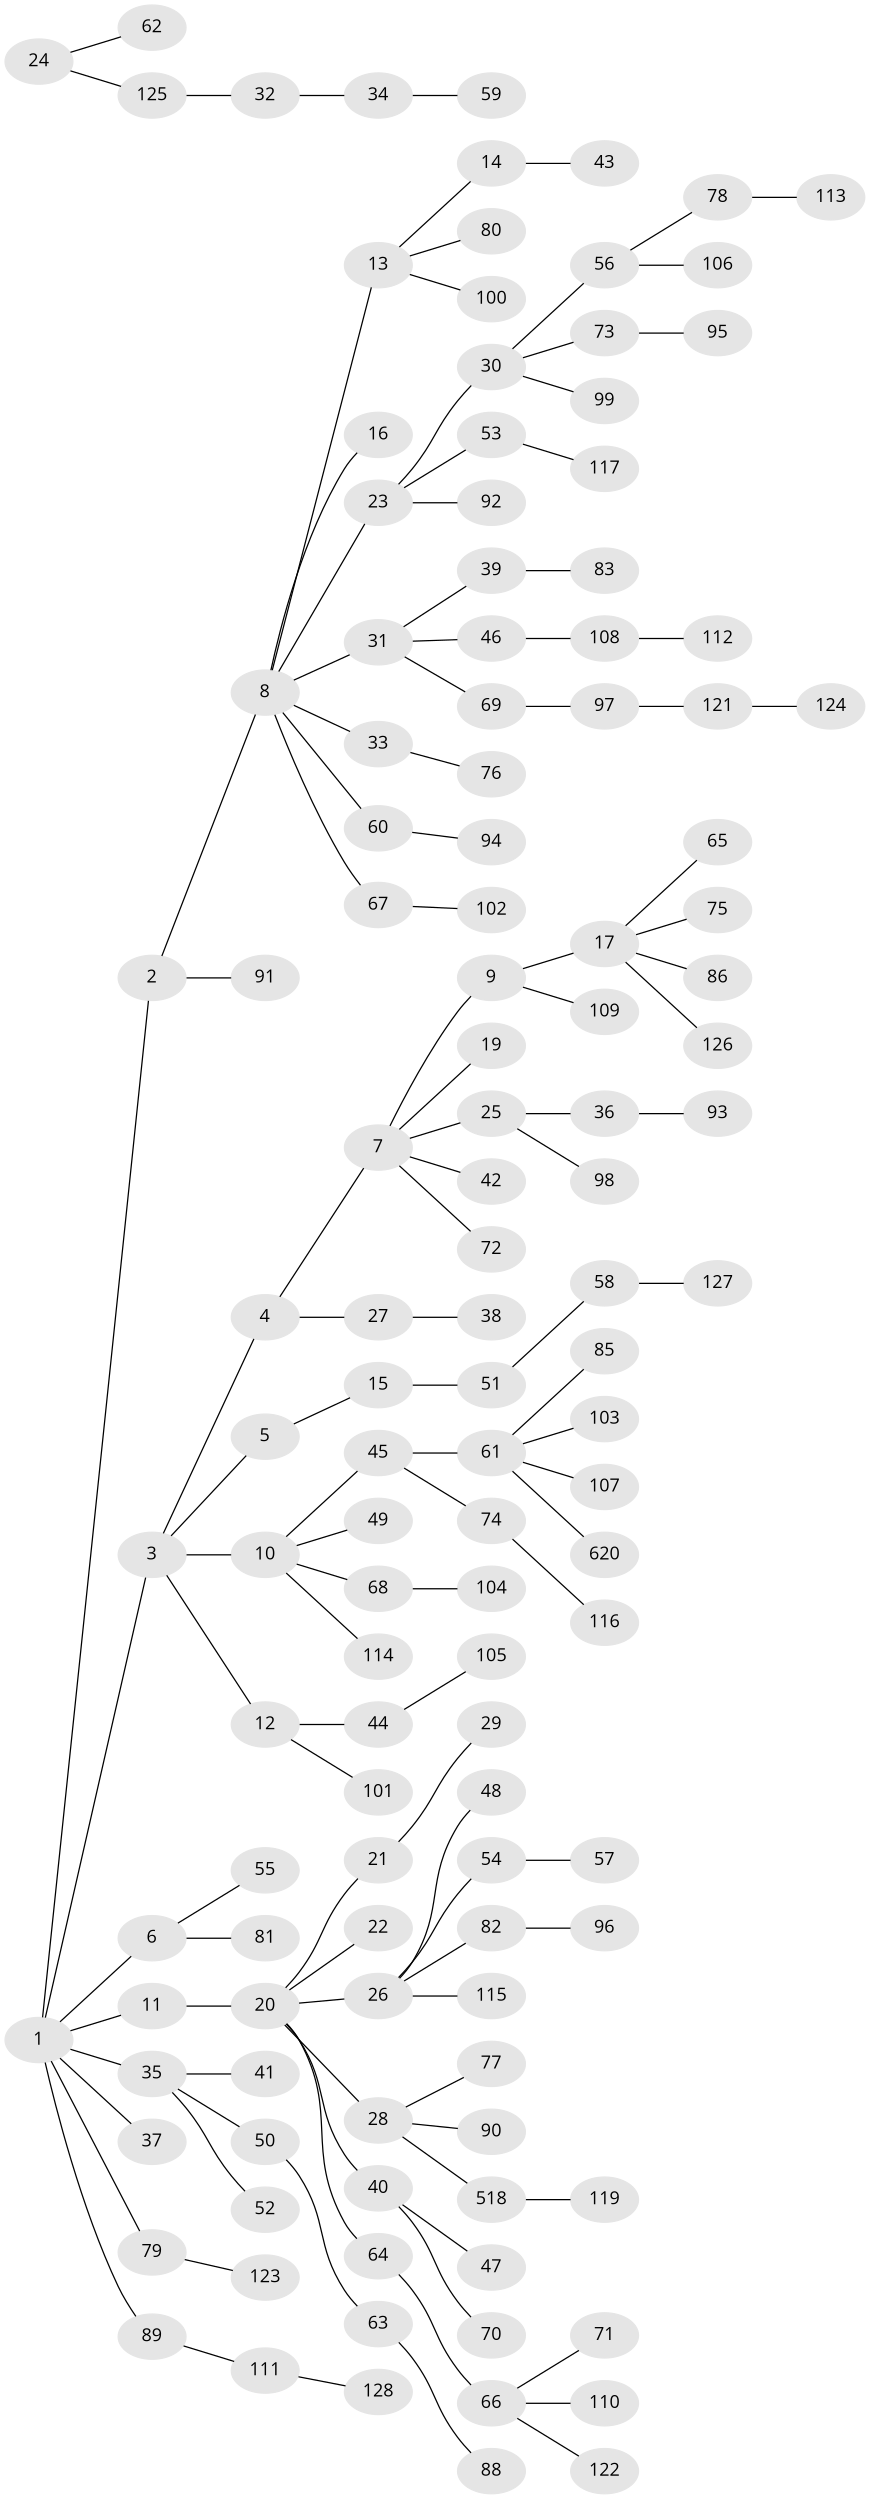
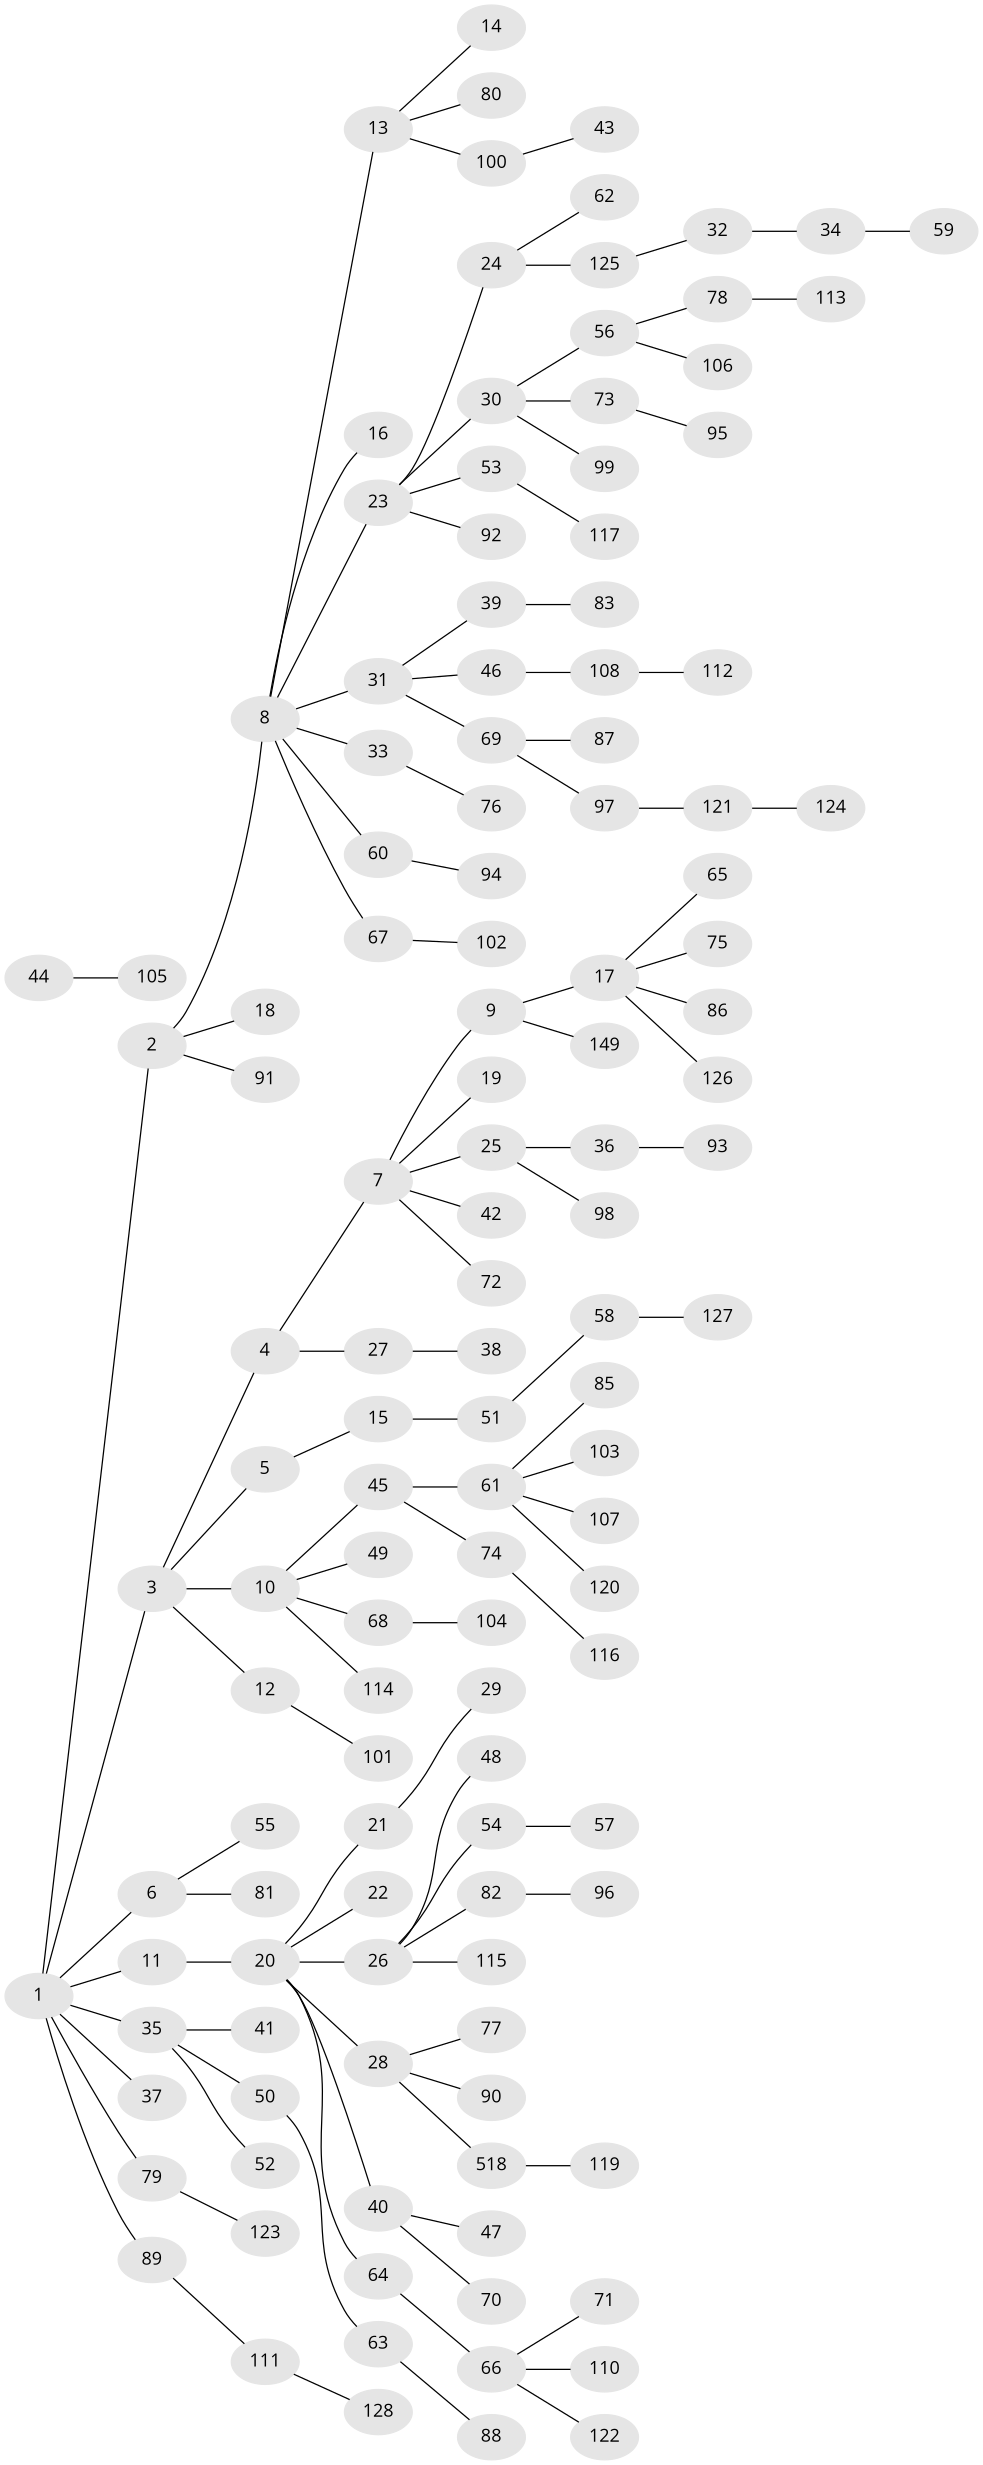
edge "14" -- "43": now "100" -- "43"
edge "24" -- "23": added
node "87": added
node "18": added
node "109": label "109" -> "149"
node "620": label "620" -> "120"
edge "12" -- "44": removed
